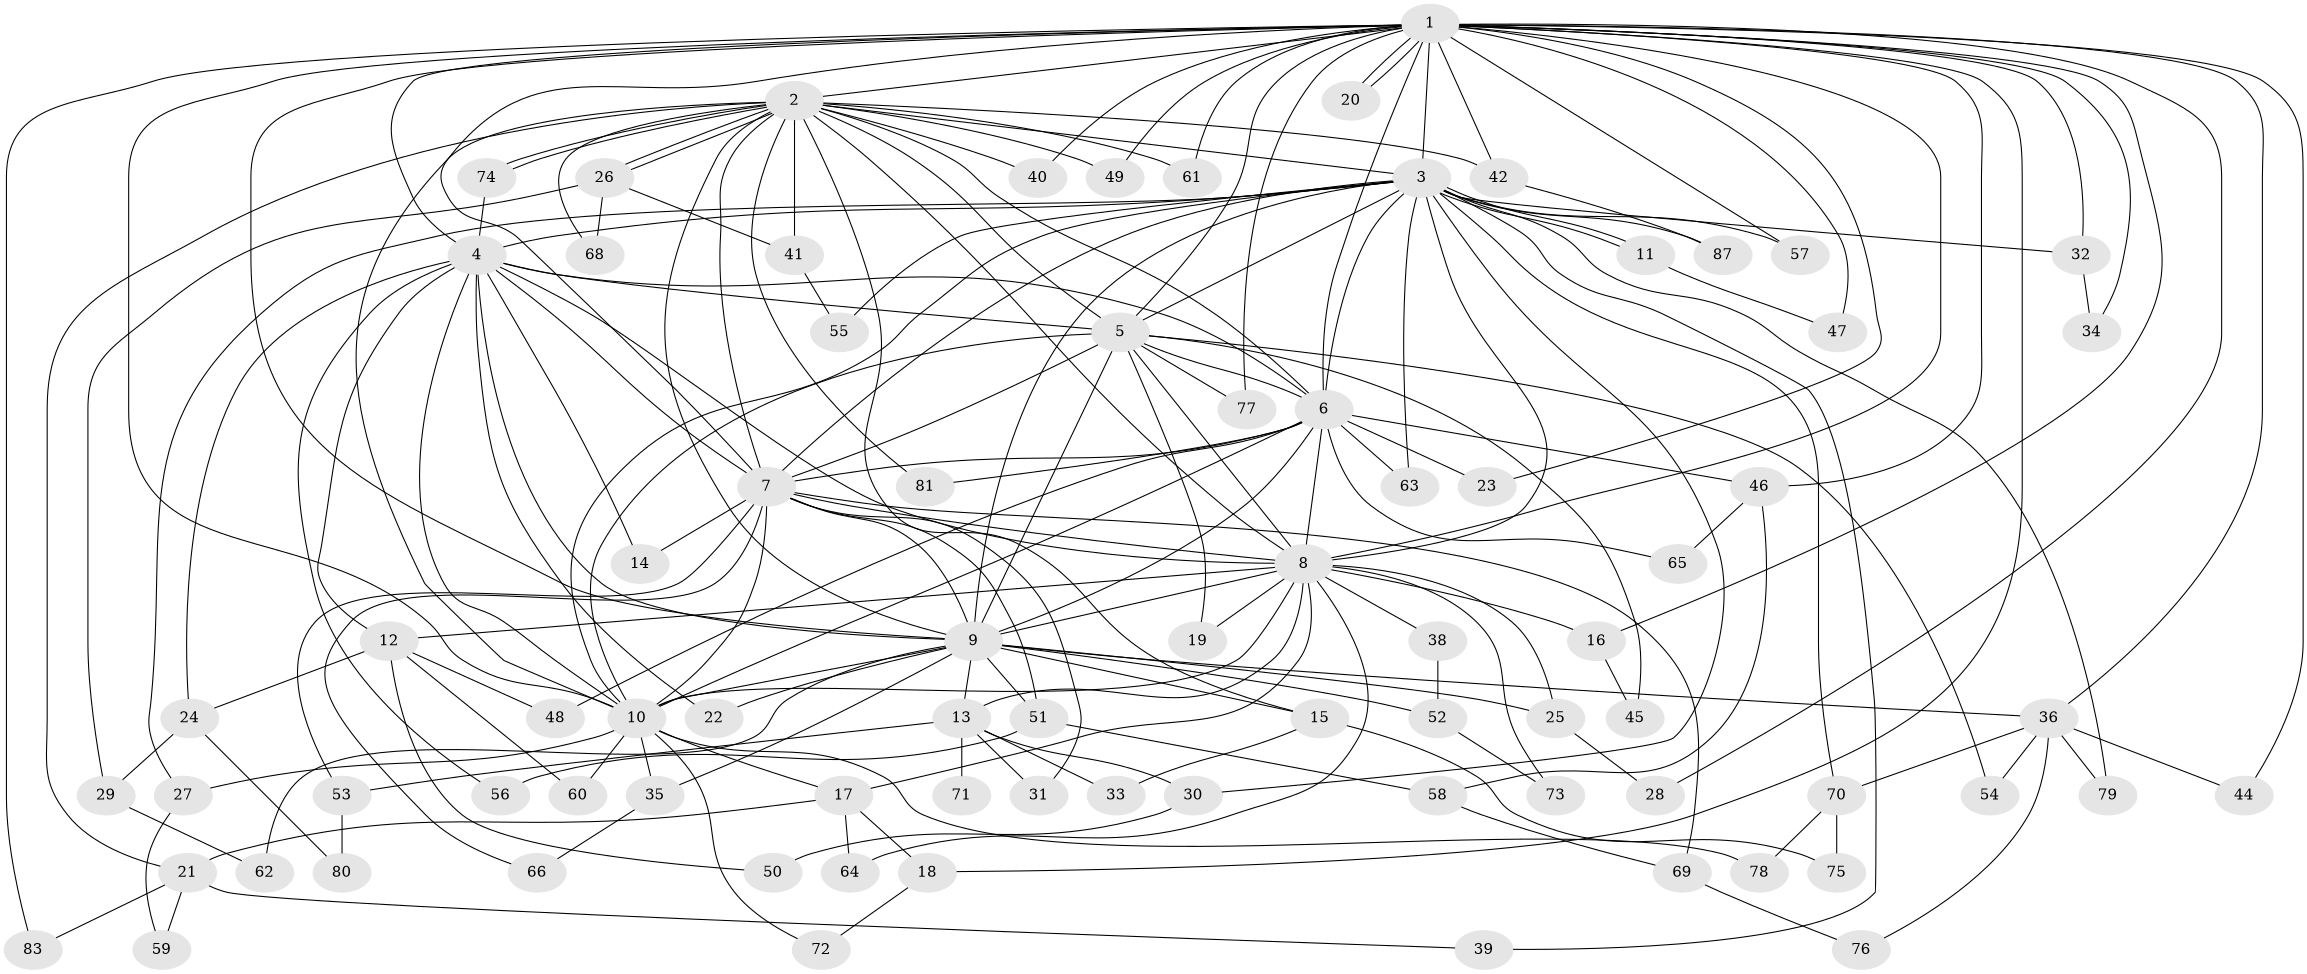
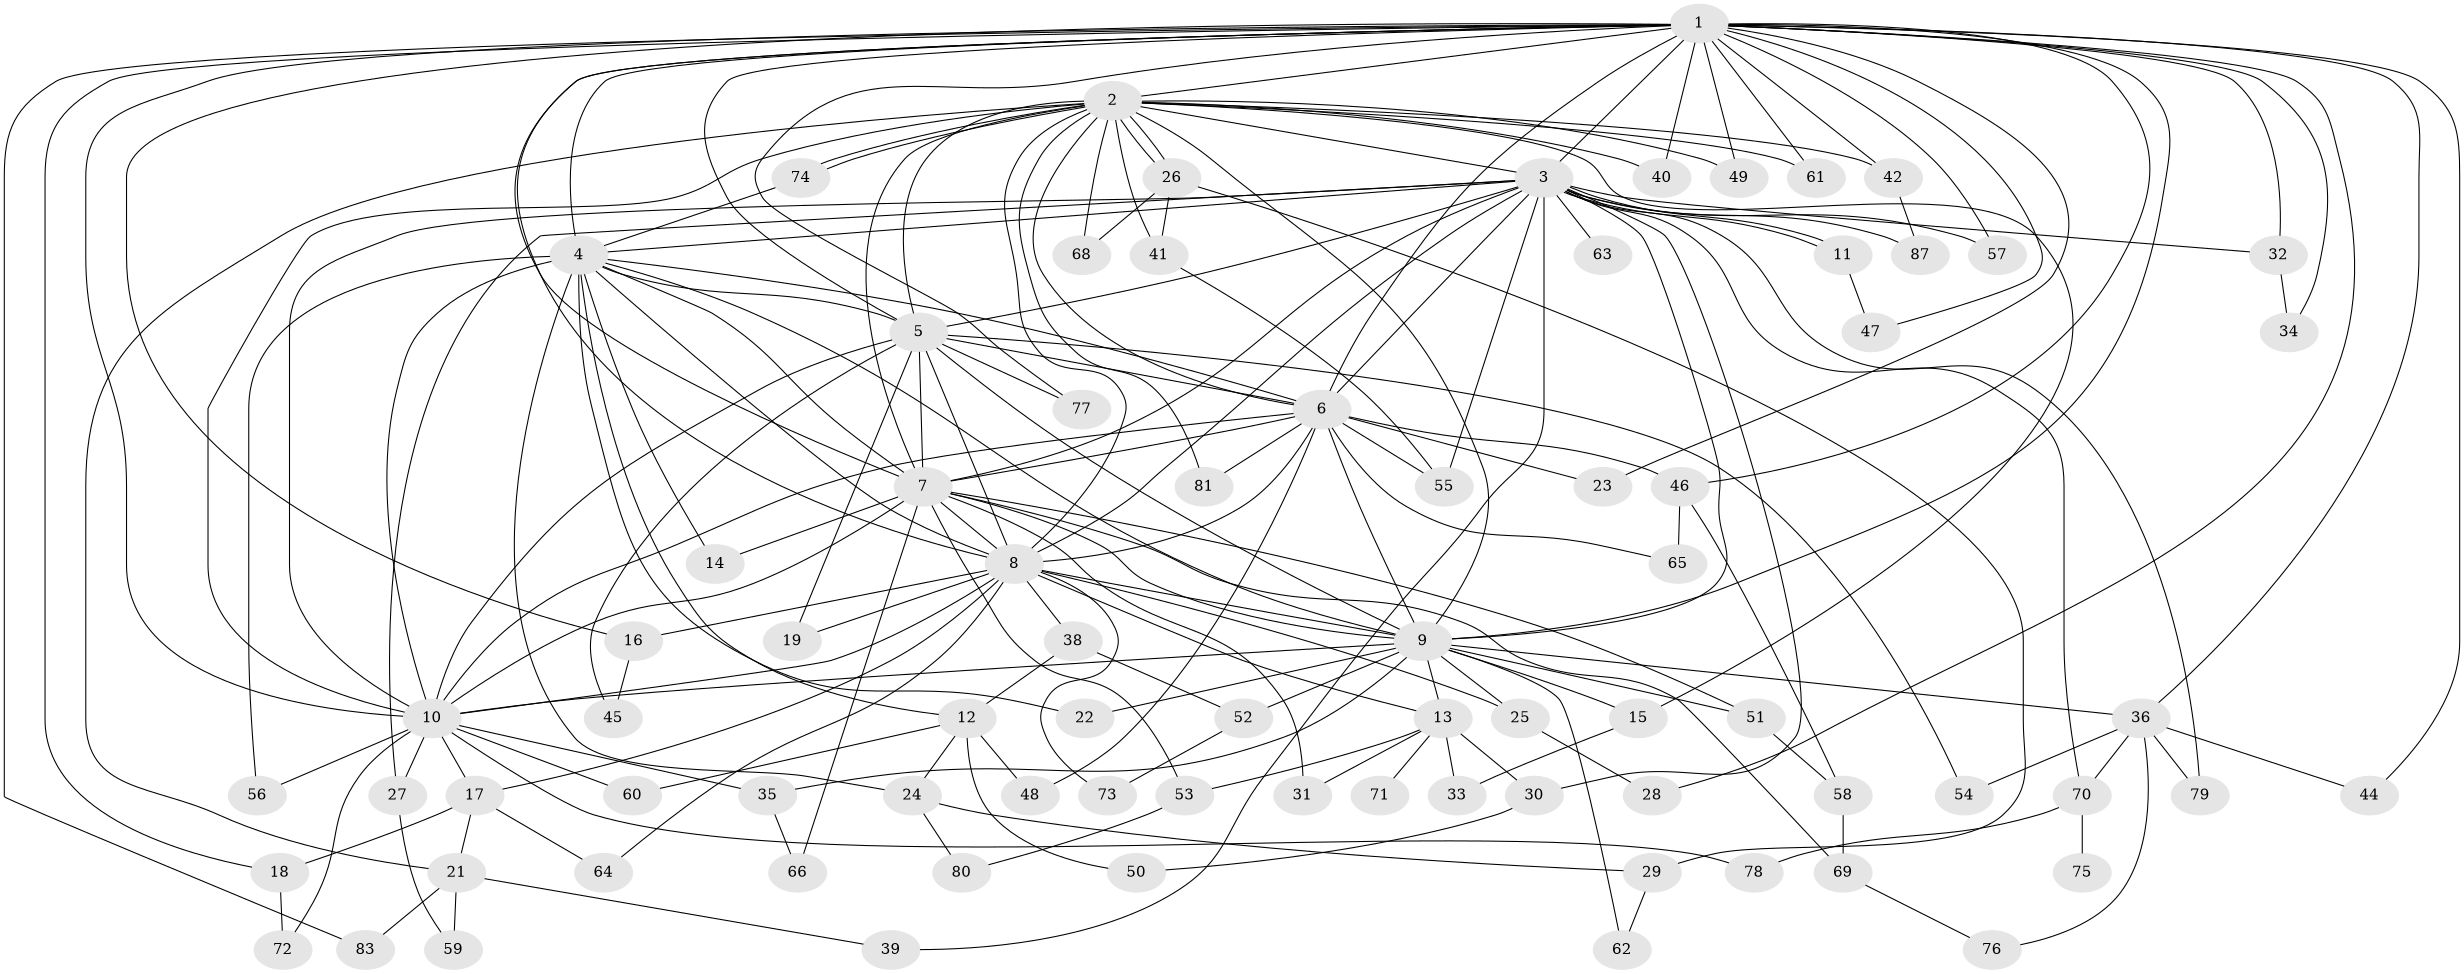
node "20": removed
edge "6" -- "63": now "6" -- "55"
edge "8" -- "12": now "38" -- "12"
edge "51" -- "56": now "10" -- "56"
edge "15" -- "75": removed
